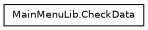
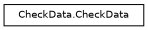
node "MainMenuLib.CheckData": label "MainMenuLib.CheckData" -> "CheckData.CheckData"
